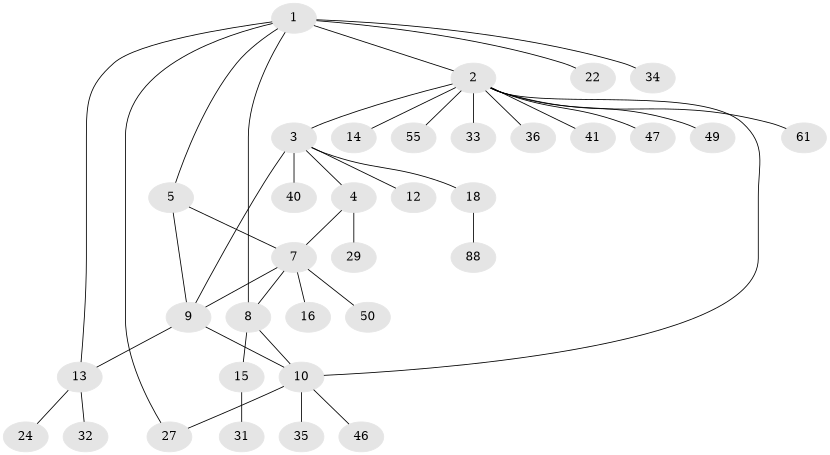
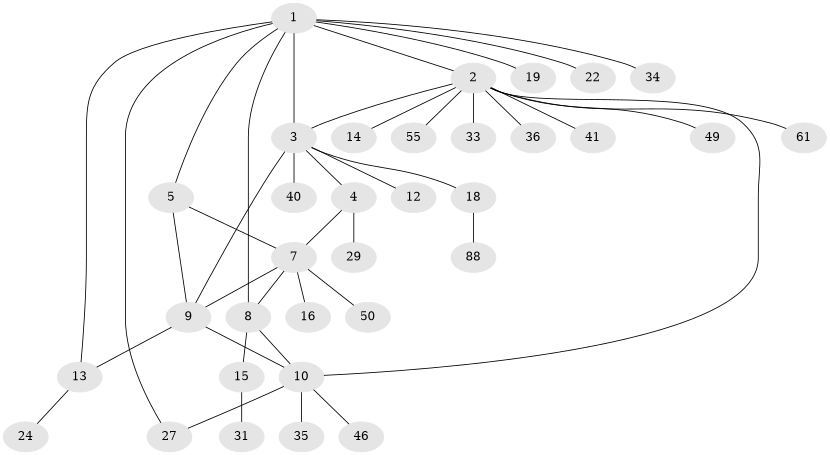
edge "1" -- "3": added
node "19": added
node "47": removed
node "32": removed
